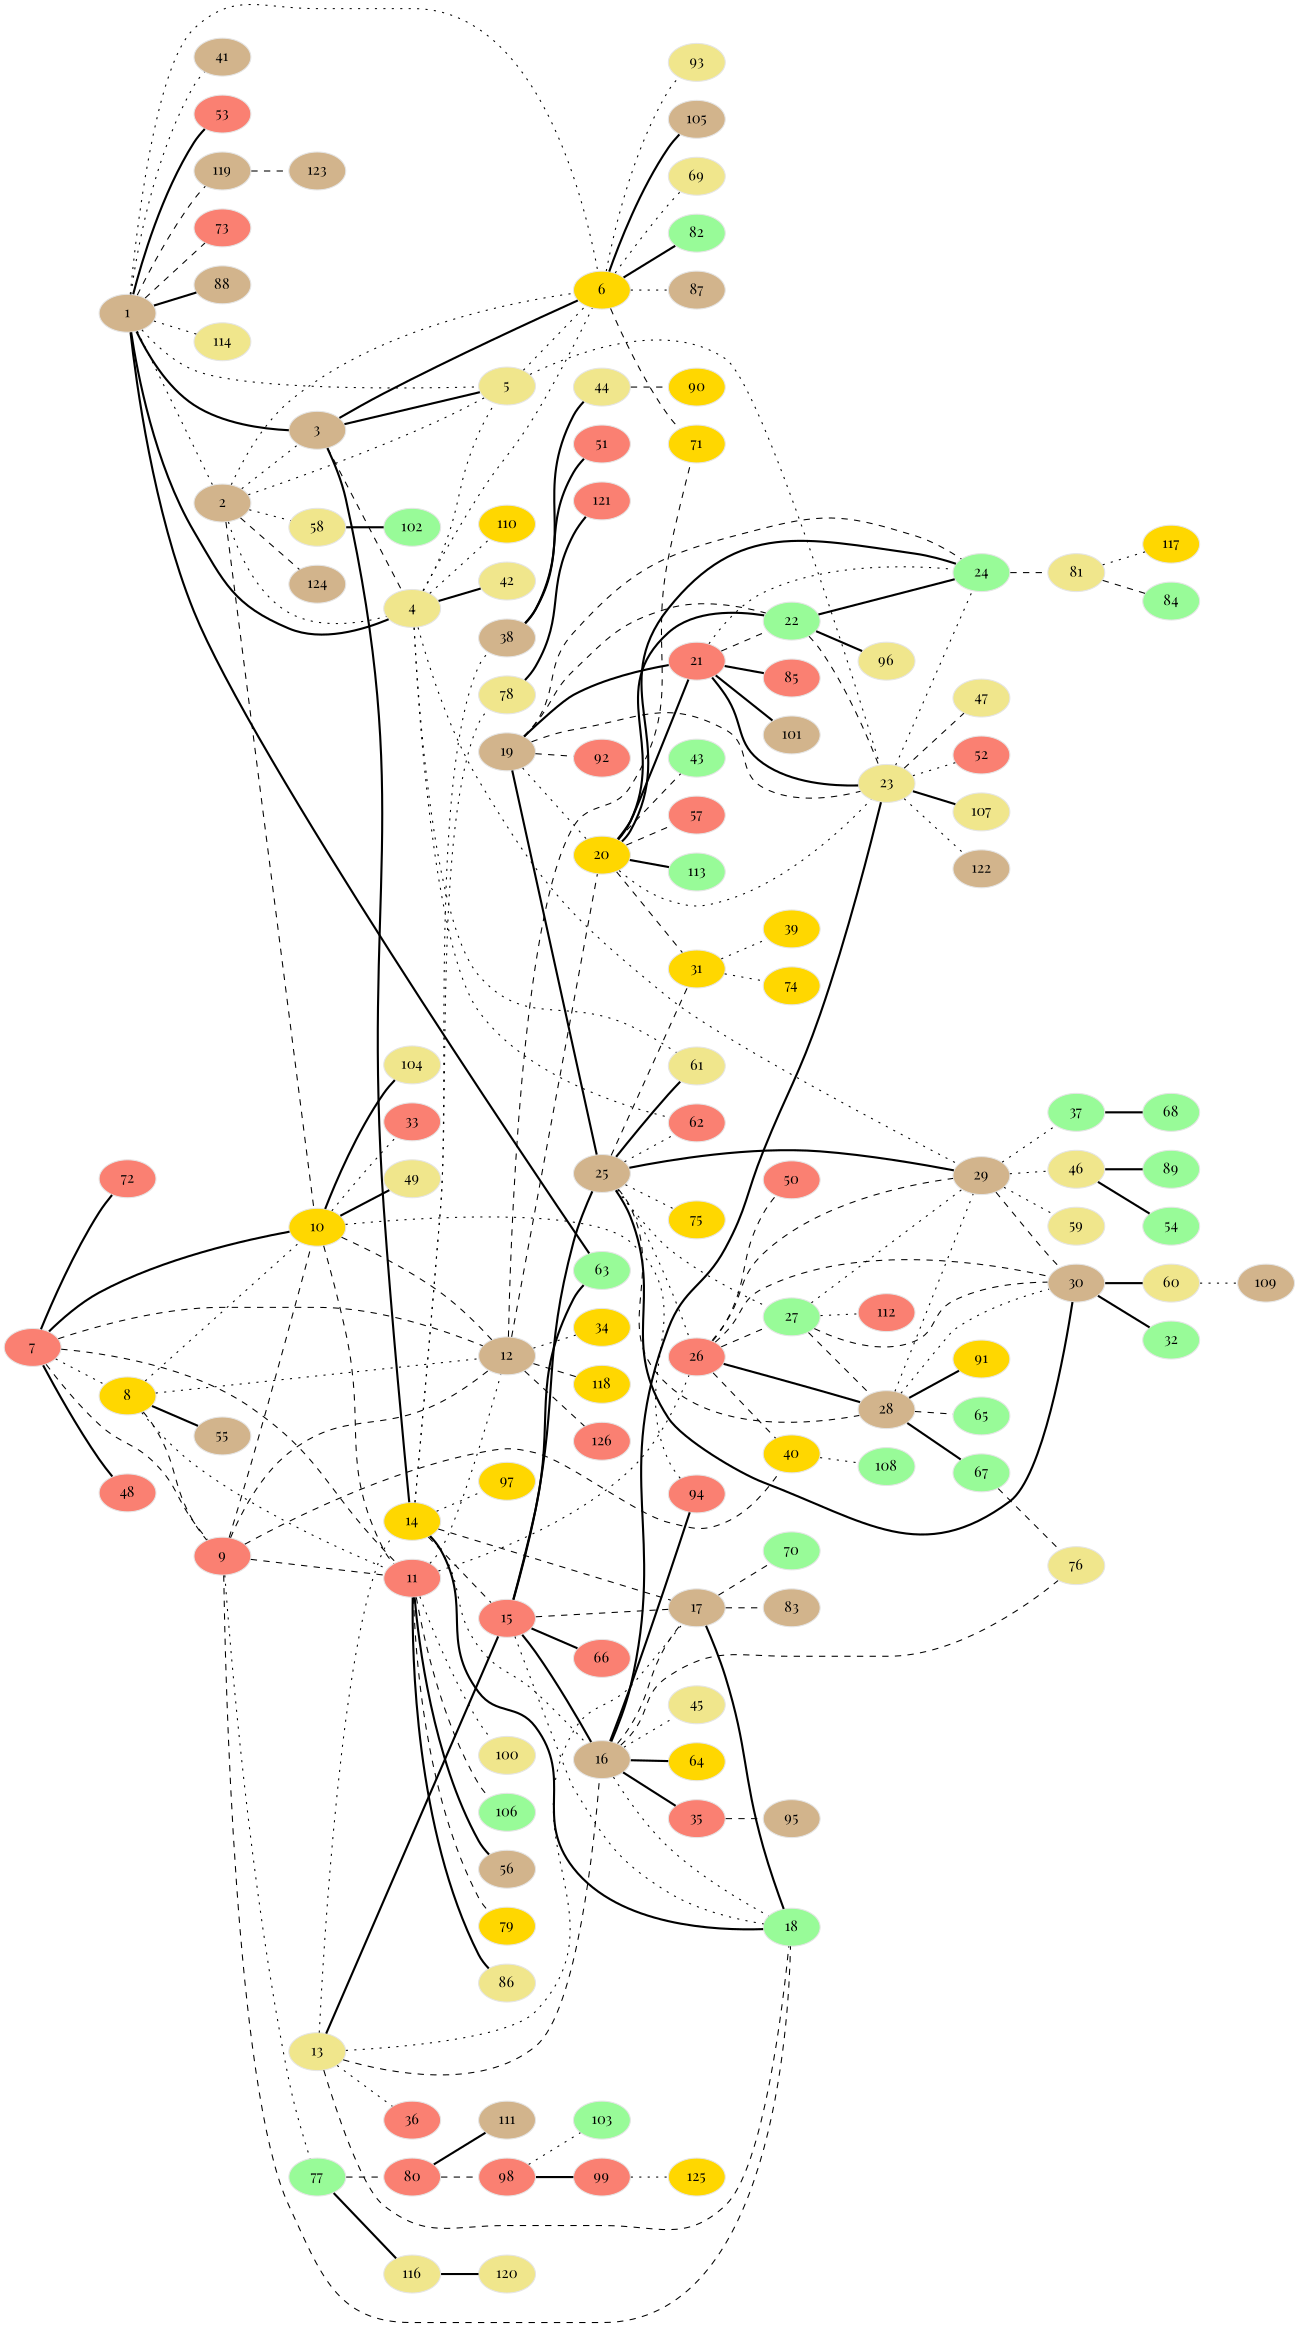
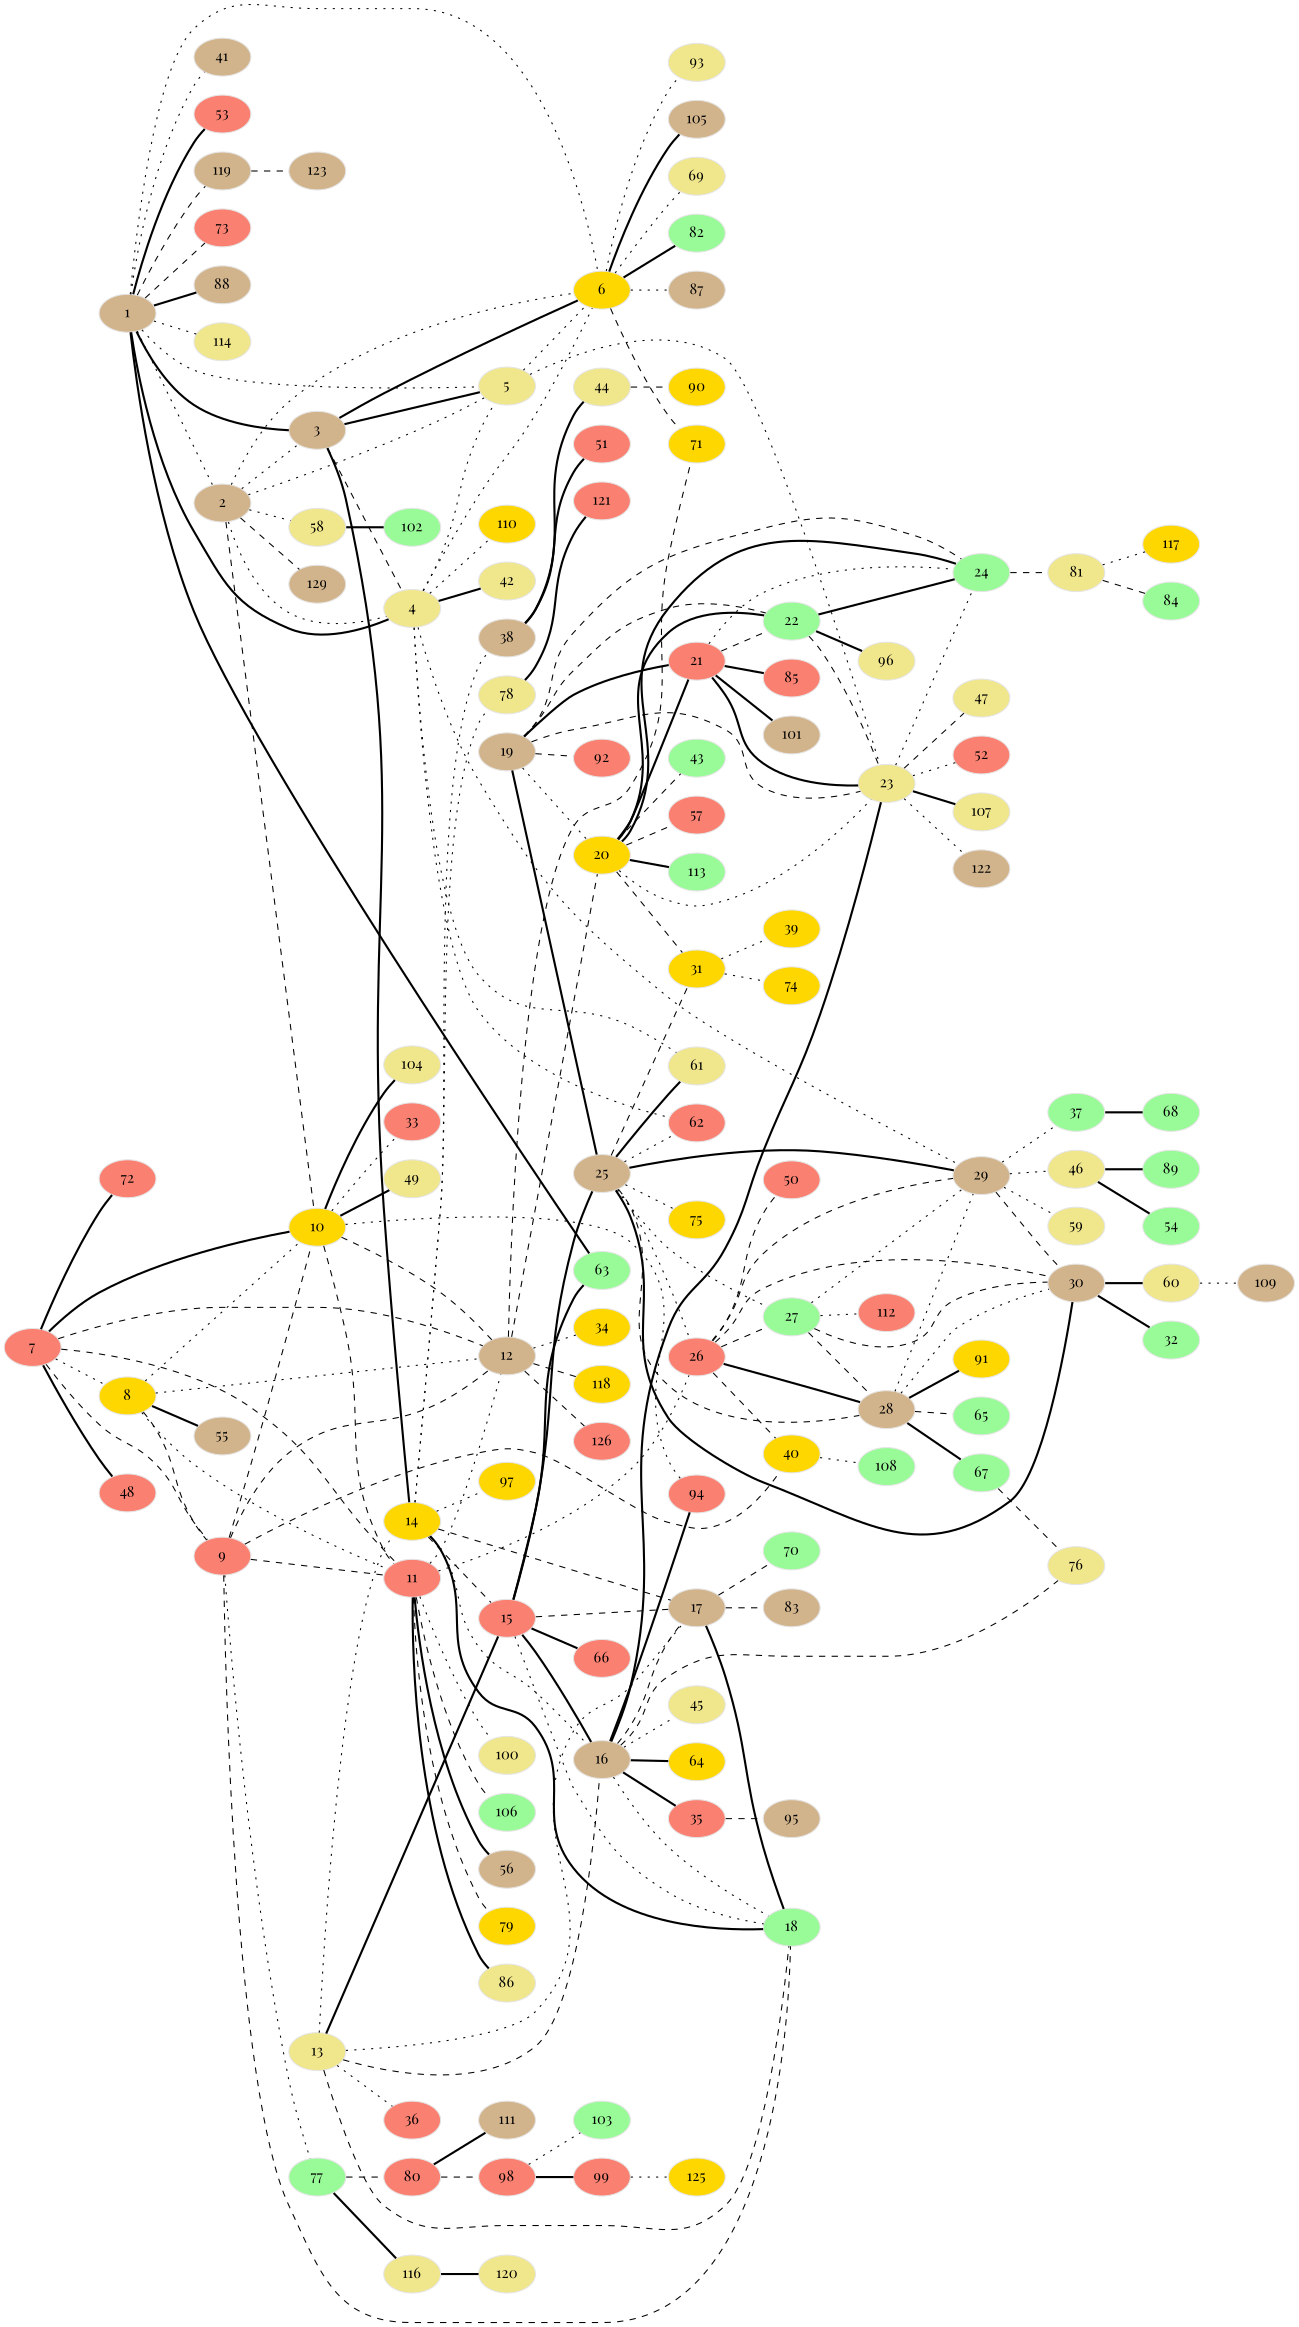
node "124": label "124" -> "129"
